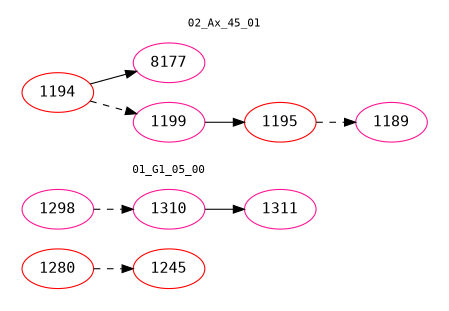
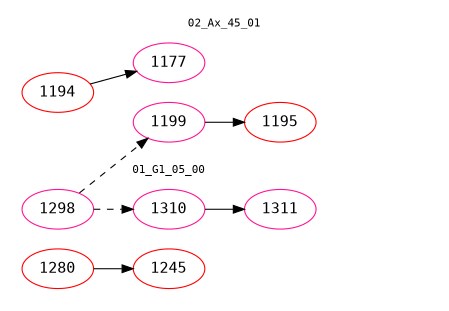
node "8177": label "8177" -> "1177"
edge "1194" -> "1199": now "1298" -> "1199"
node "1189": removed
edge "1280" -> "1245": style dashed -> solid
